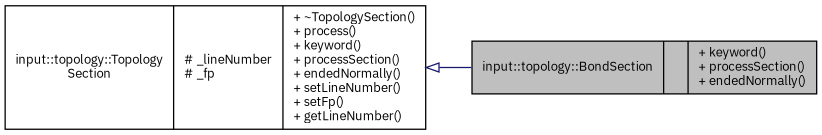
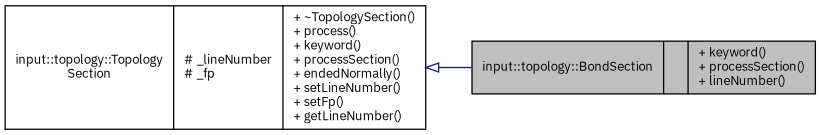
node "input::topology::BondSection": text "+ endedNormally()" -> "+ lineNumber()"
